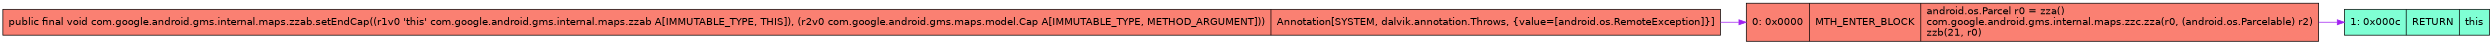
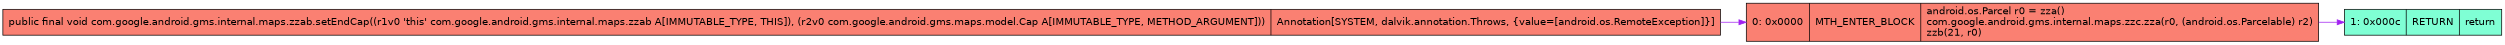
node "1: 0x000c": text "this" -> "return"
